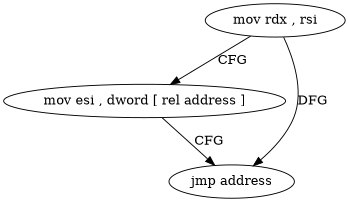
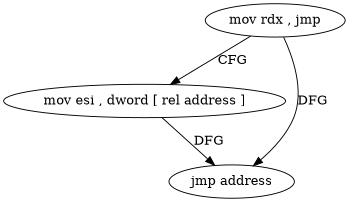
node "mov rdx , rsi": label "mov rdx , rsi" -> "mov rdx , jmp"
edge "mov esi , dword [ rel address ]" -> "jmp address": label "CFG" -> "DFG"
